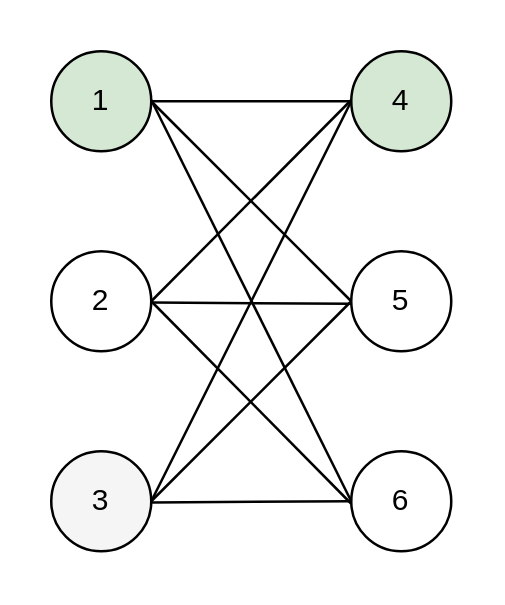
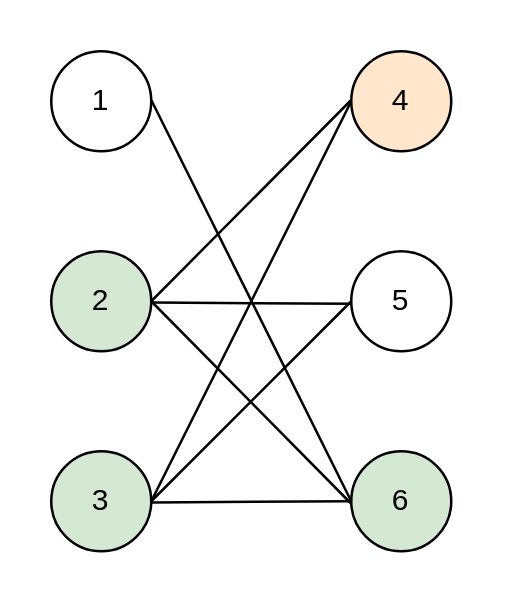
node "1": fillcolor #d5e8d4 -> #ffffff
edge "1" -- "4": removed
node "4": fillcolor #d5e8d4 -> #ffe6cc
edge "1" -- "5": removed
node "2": fillcolor #ffffff -> #d5e8d4
node "3": fillcolor #f5f5f5 -> #d5e8d4
node "6": fillcolor #ffffff -> #d5e8d4
